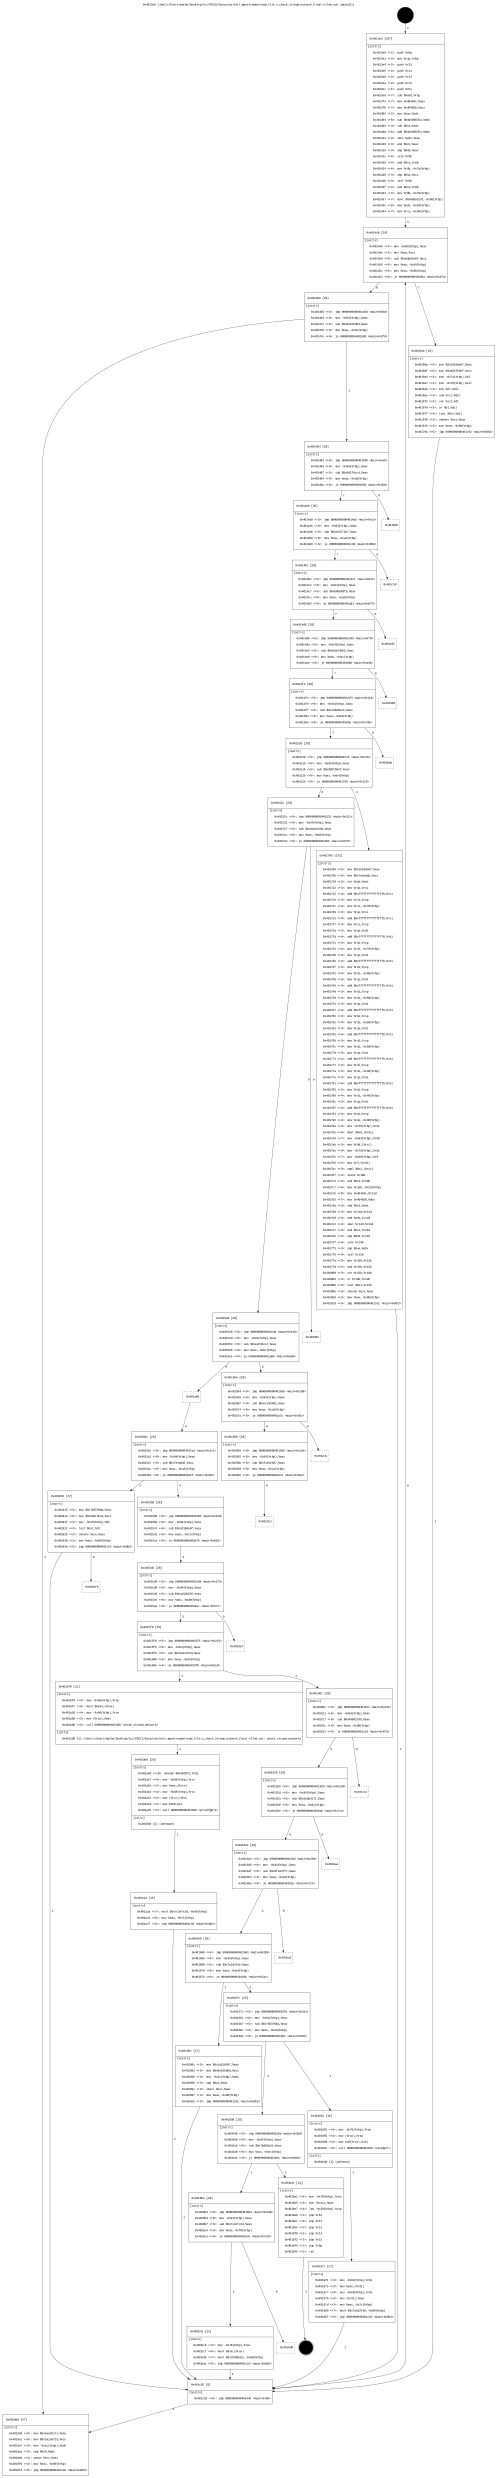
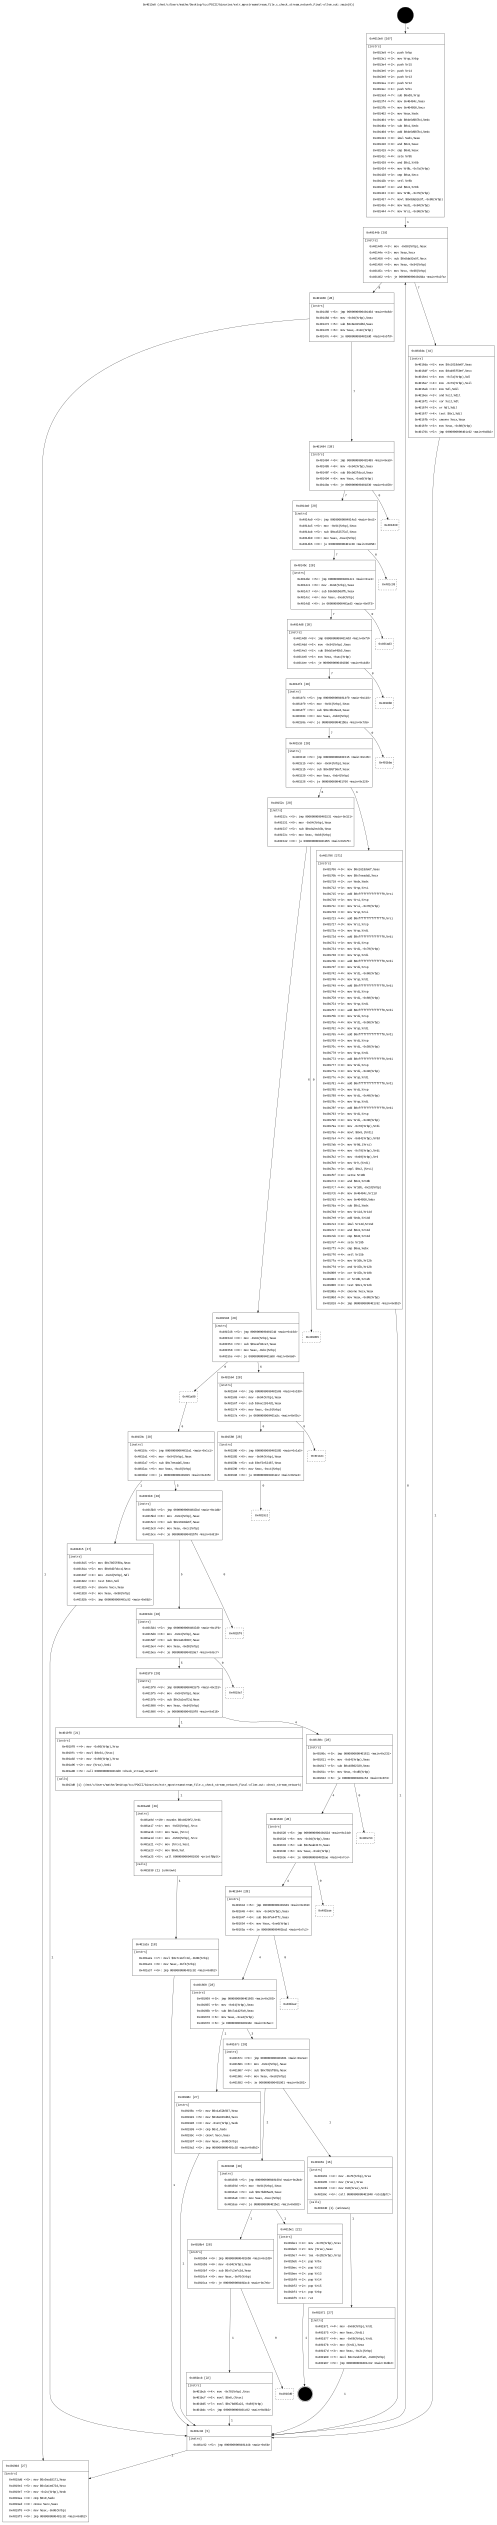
edge "0x401815 [27]" -> "0x401bf6": now "0x4015b8 [28]" -> "0x401bf6"
